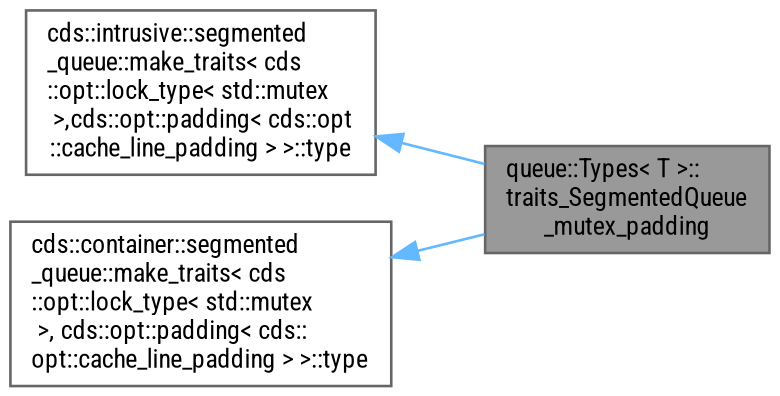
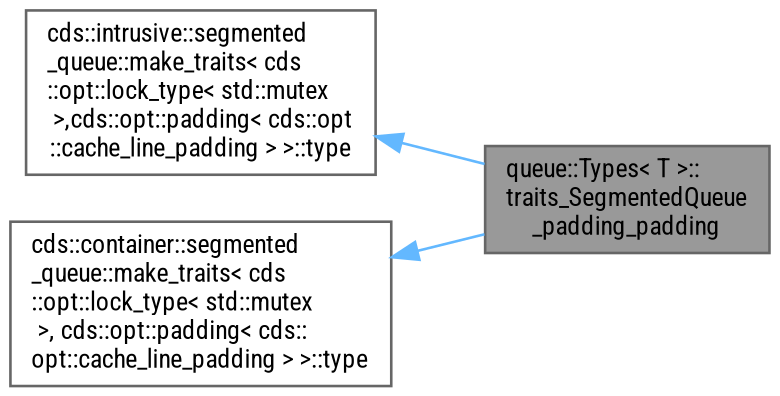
node "queue::Types< T >:: traits_SegmentedQueue _mutex_padding": label "queue::Types< T >:: traits_SegmentedQueue _mutex_padding" -> "queue::Types< T >:: traits_SegmentedQueue _padding_padding"
